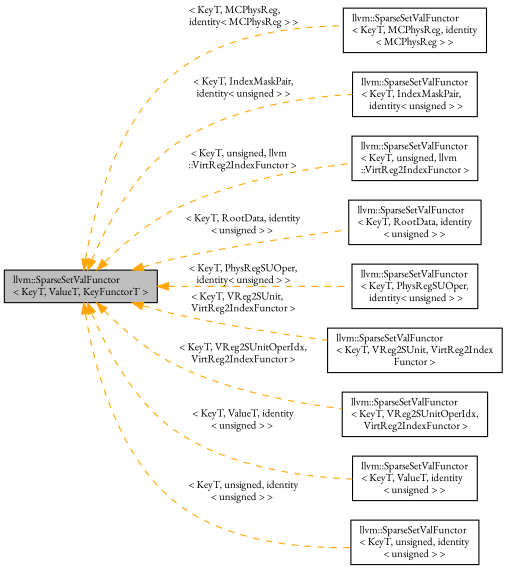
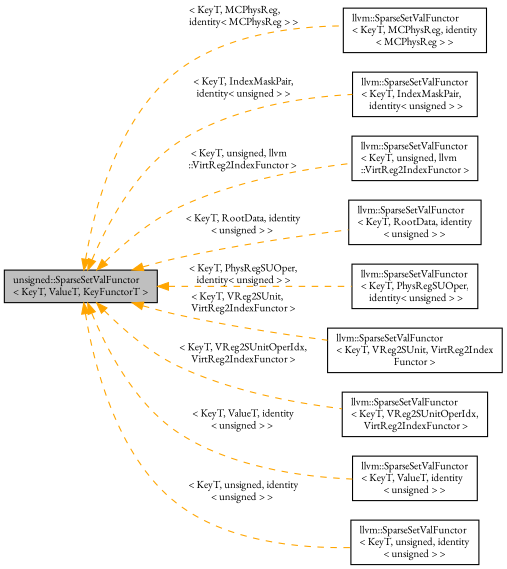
node "llvm::SparseSetValFunctor < KeyT, ValueT, KeyFunctorT >": label "llvm::SparseSetValFunctor < KeyT, ValueT, KeyFunctorT >" -> "unsigned::SparseSetValFunctor < KeyT, ValueT, KeyFunctorT >"
